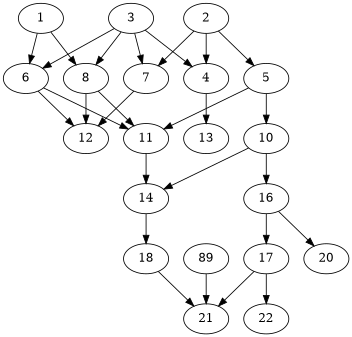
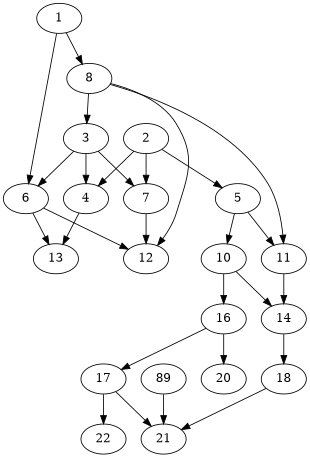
edge "3" -> "8": reversed
edge "6" -> "11": now "6" -> "13"
